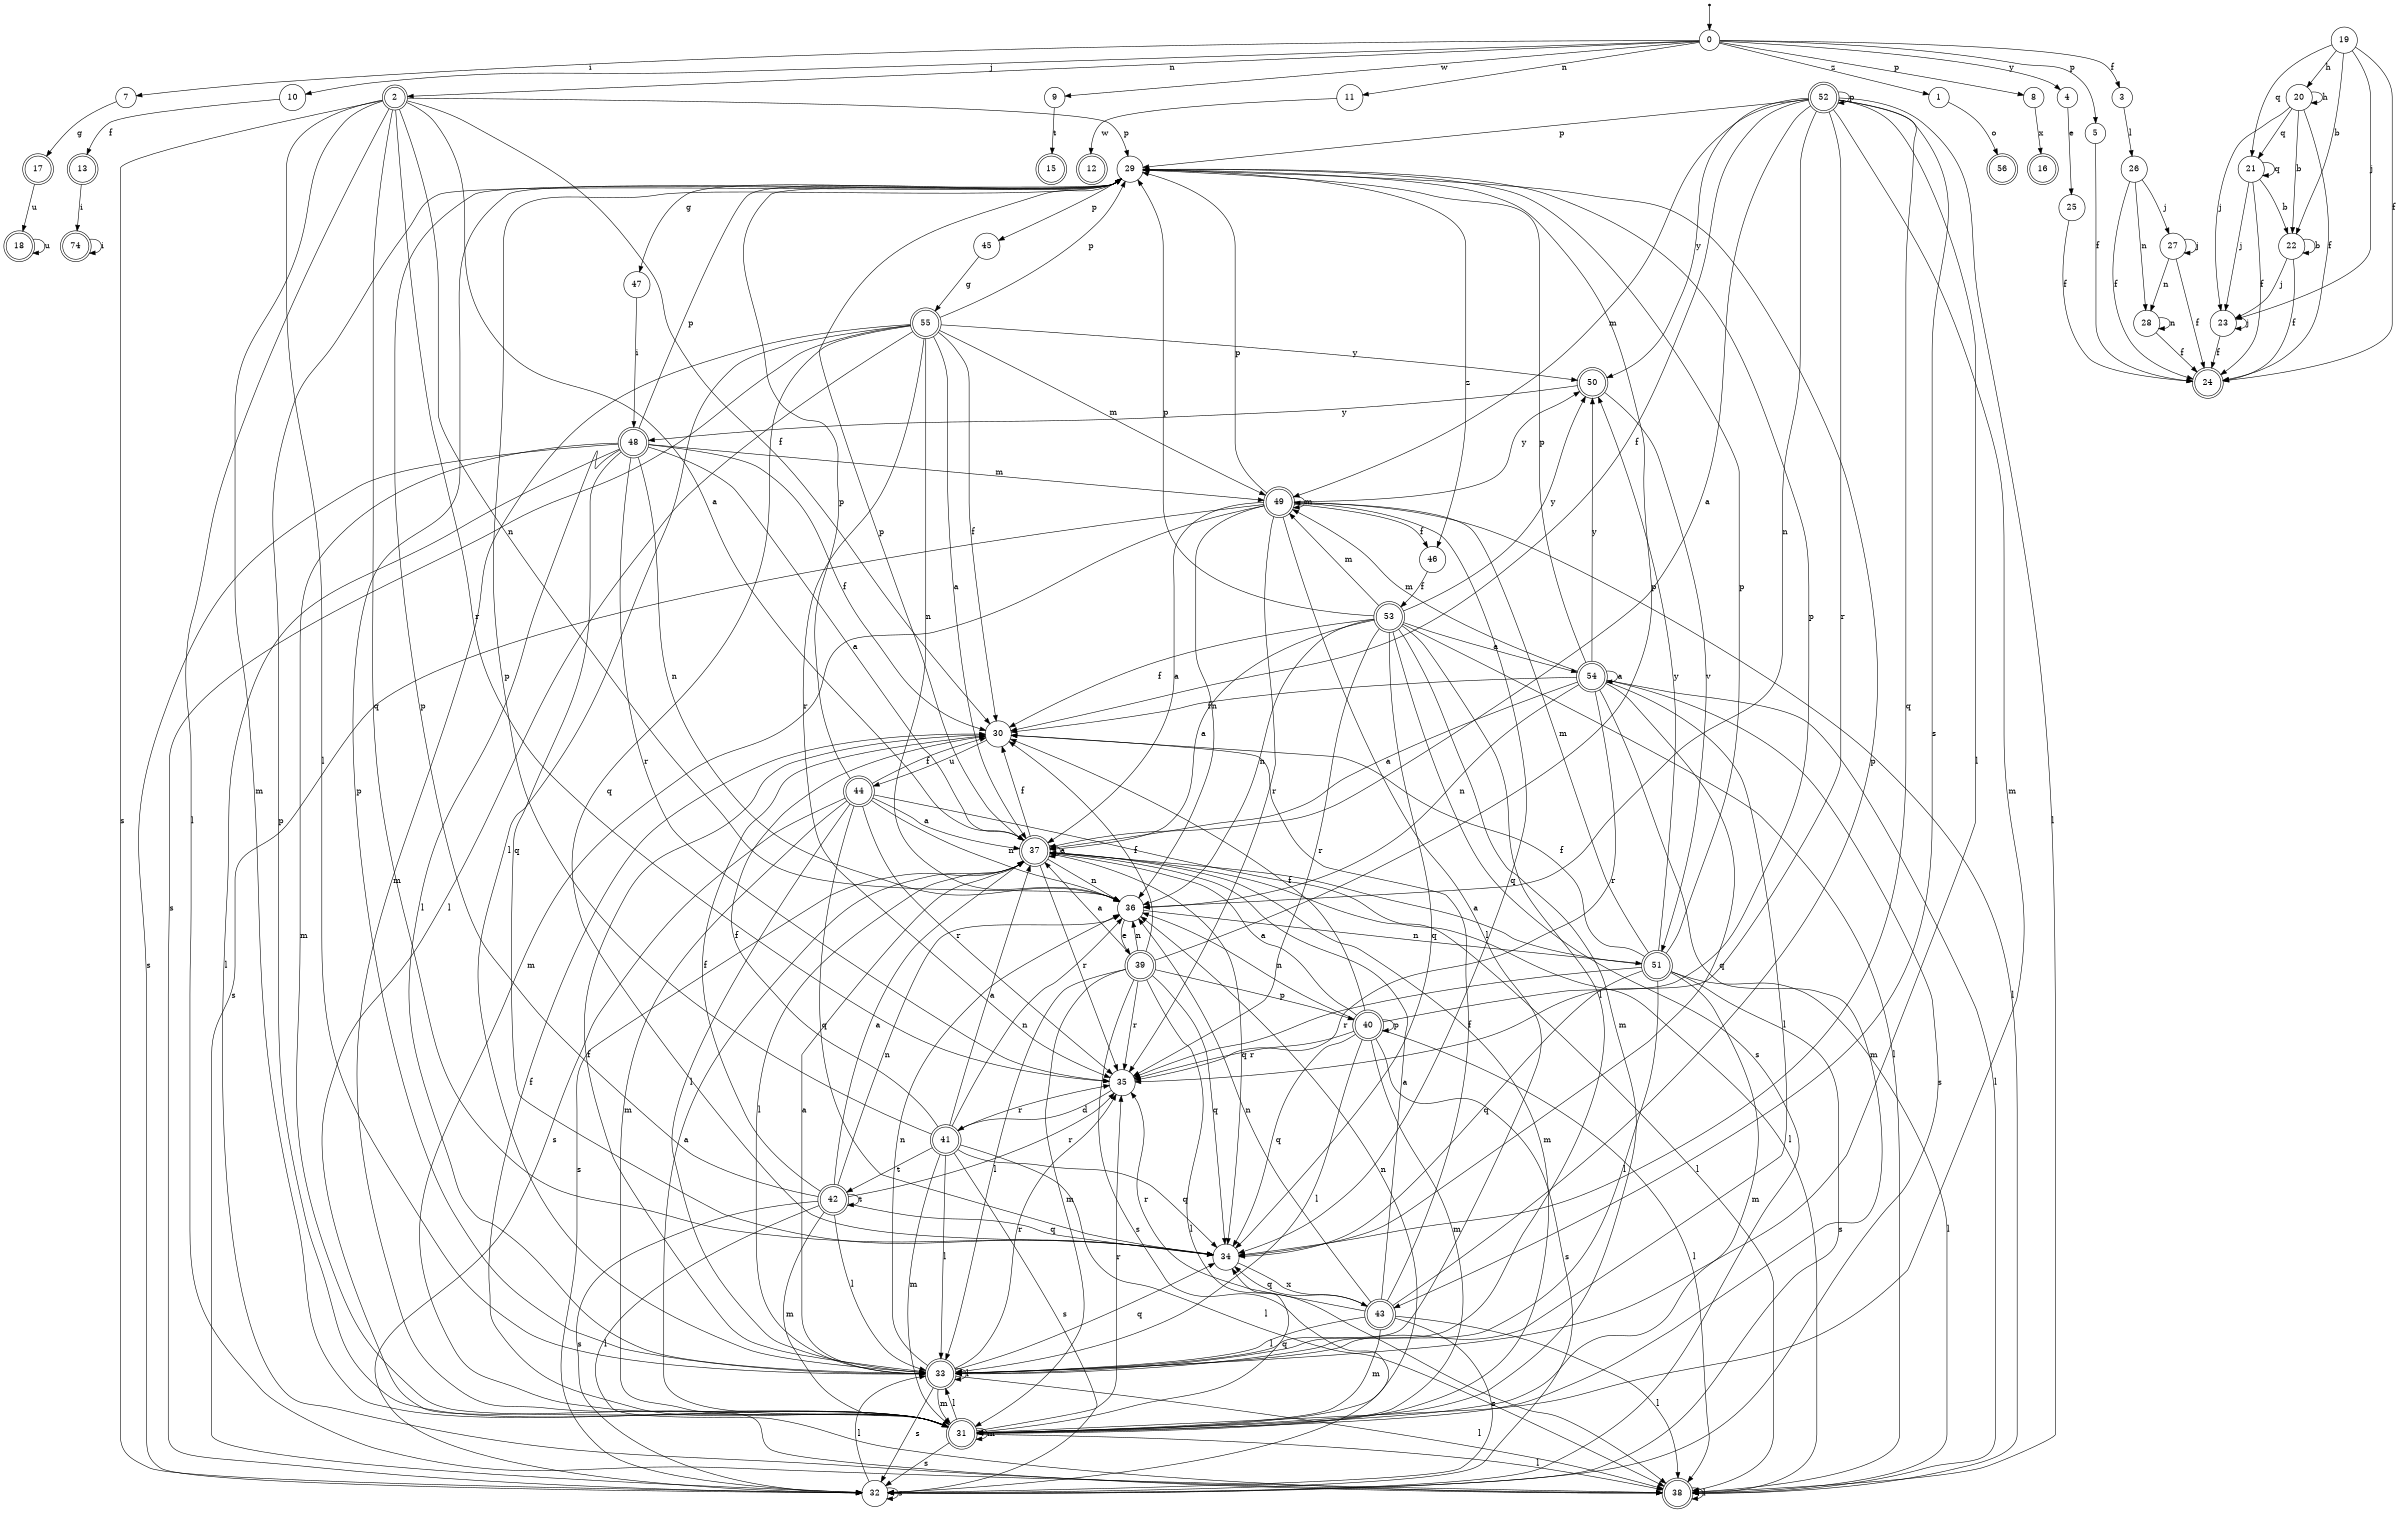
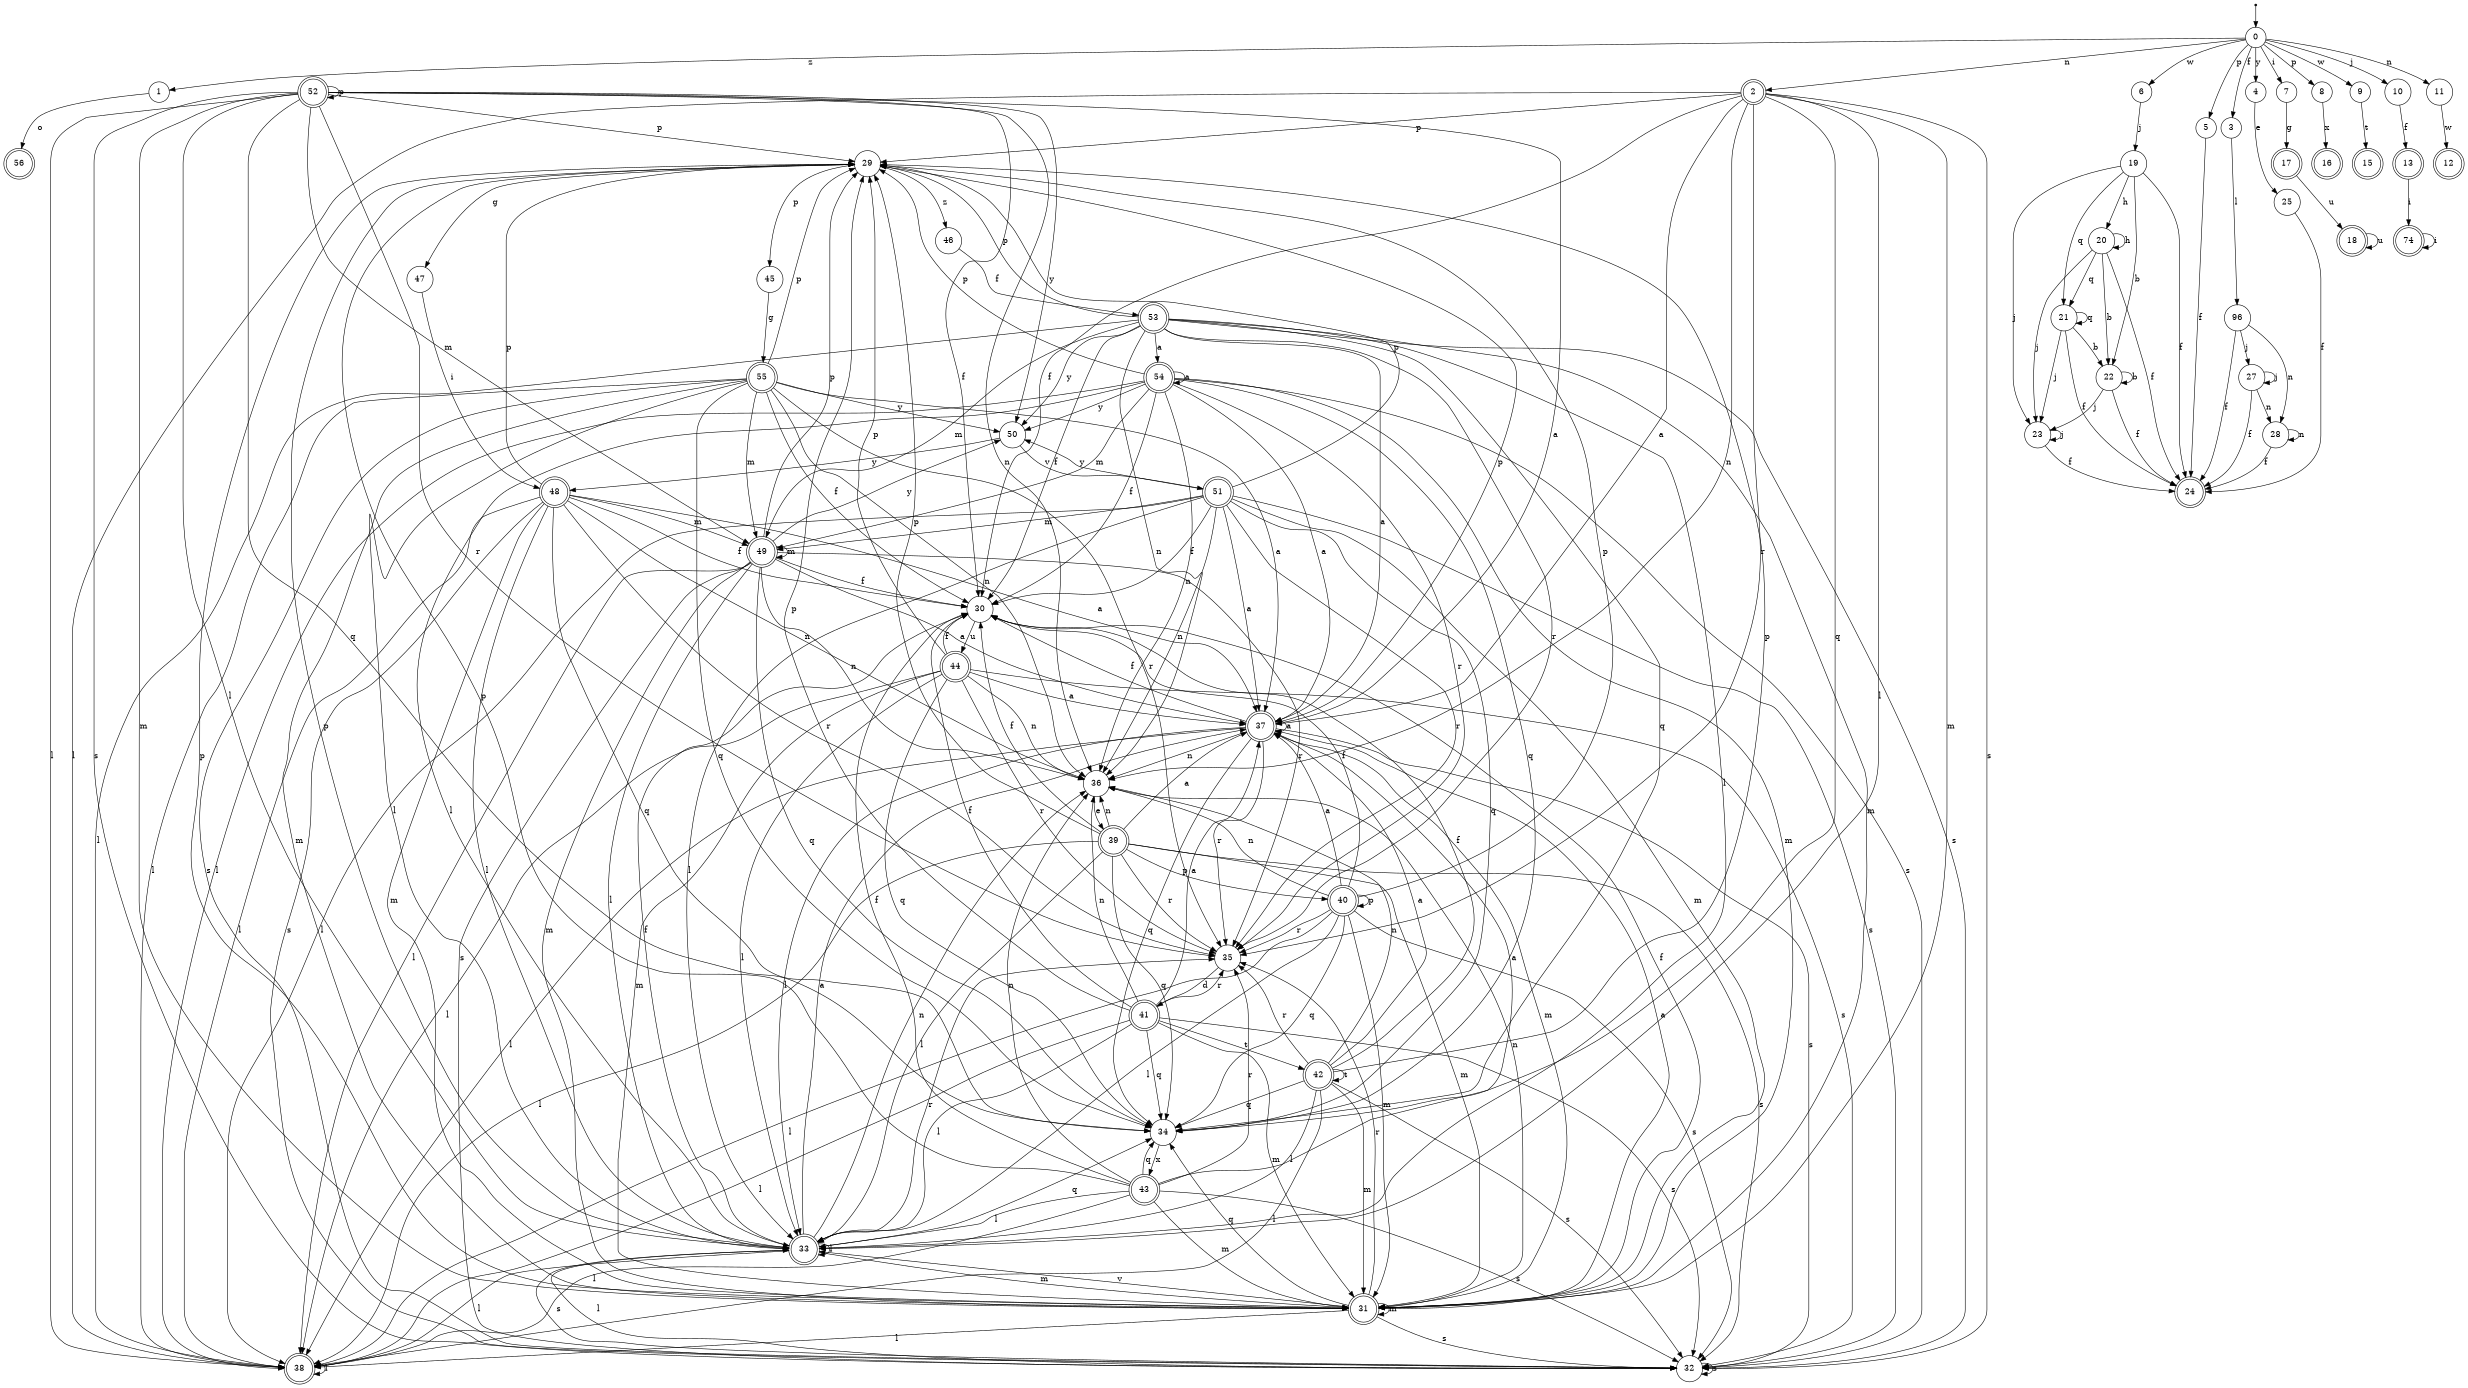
node "6": added
node "26": label "26" -> "96"
node "50": shape doublecircle -> circle
edge "49" -> "46": now "49" -> "30"
edge "52" -> "43": now "52" -> "32"
edge "36" -> "51": reversed
edge "31" -> "33": label "l" -> "v"
